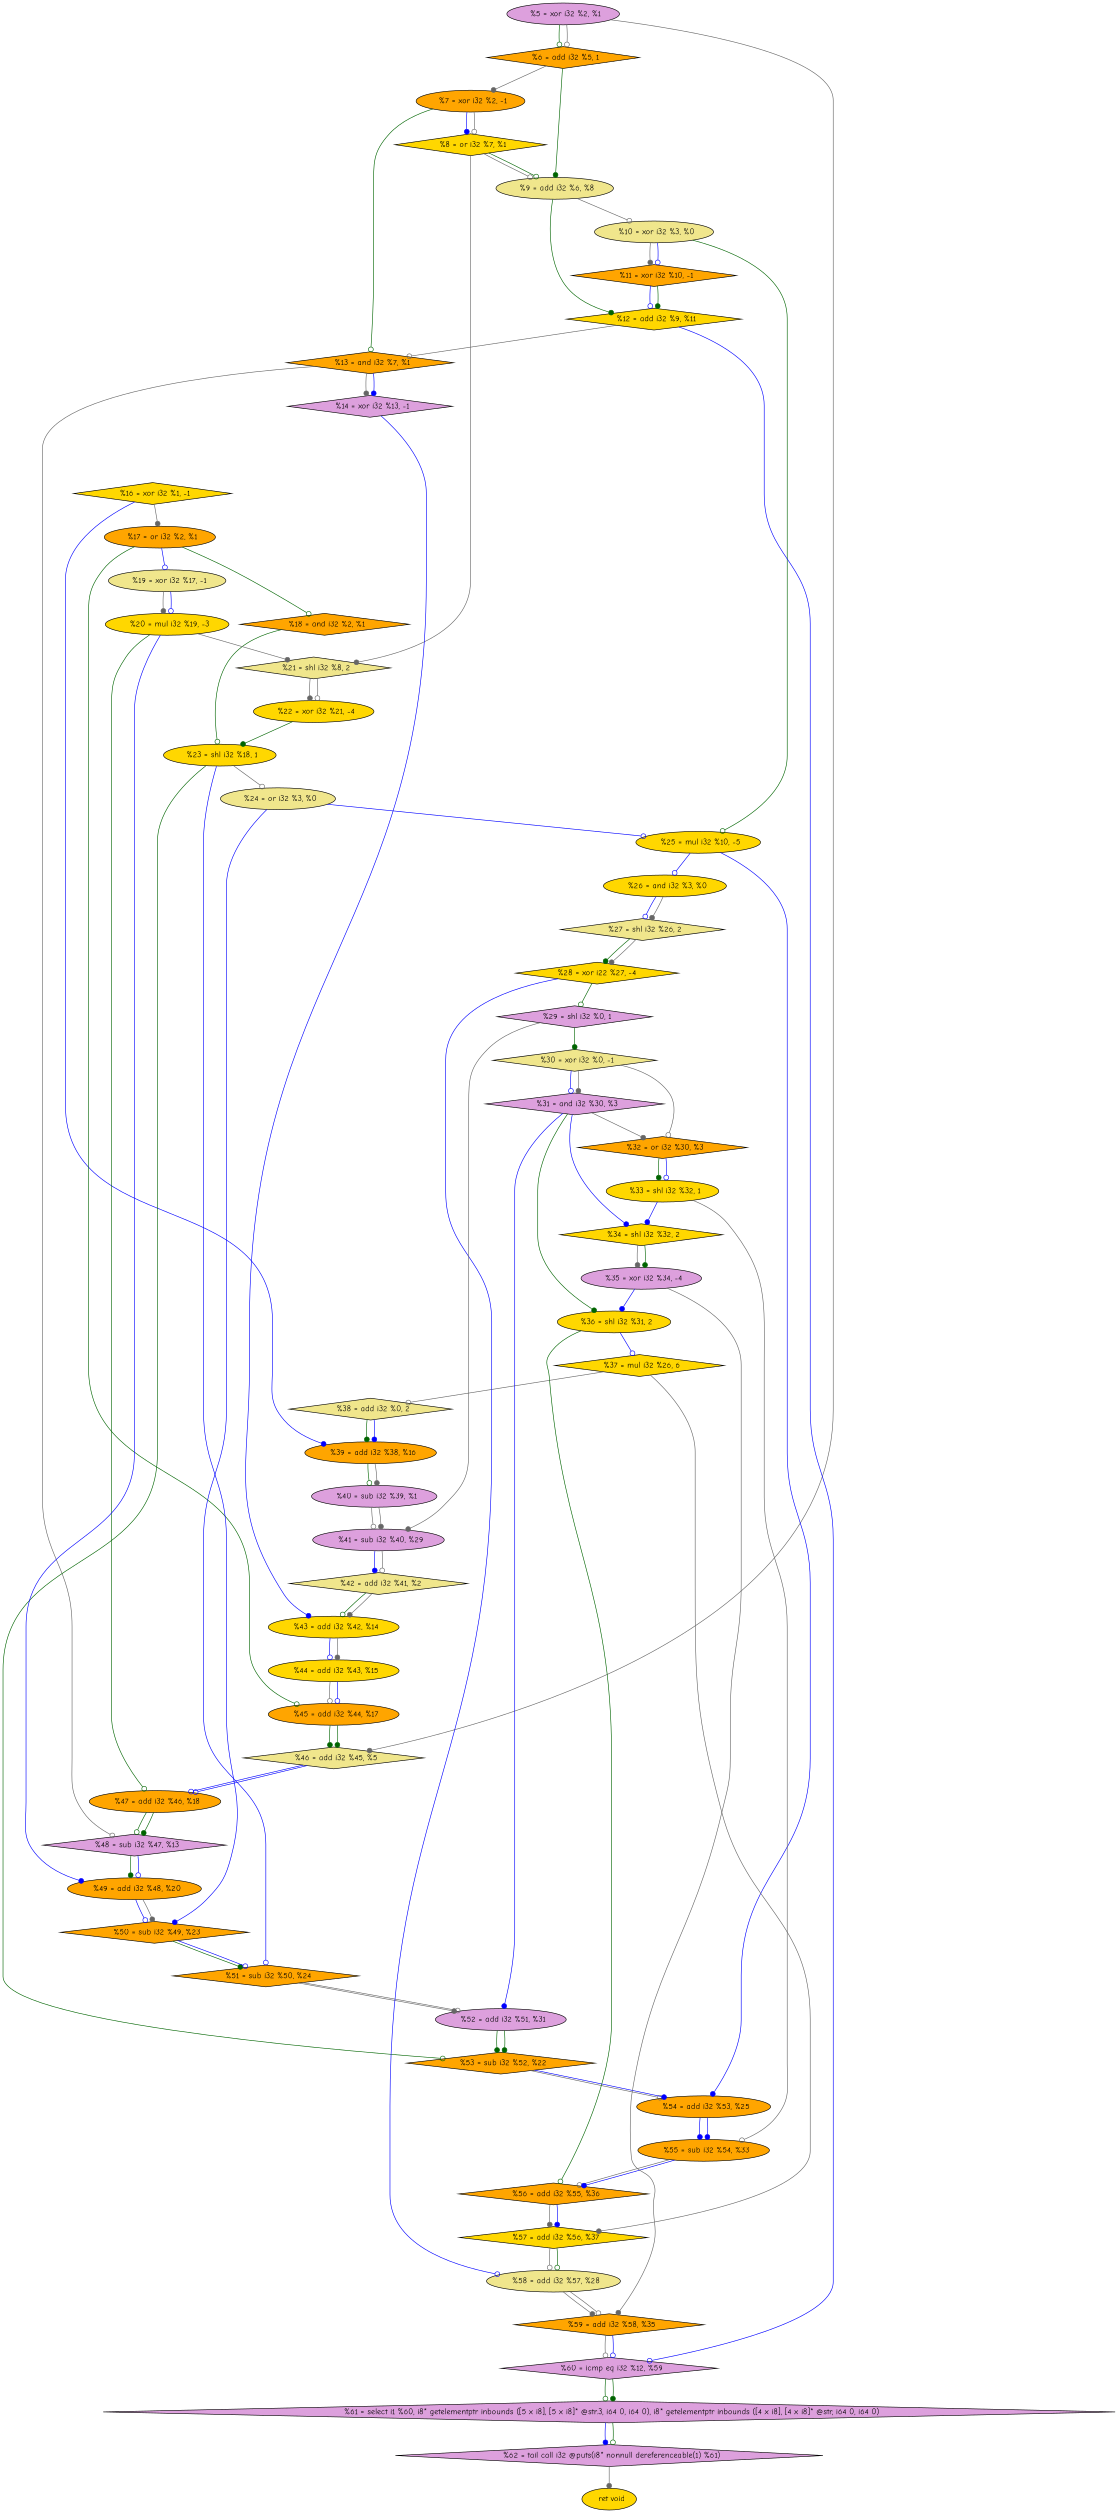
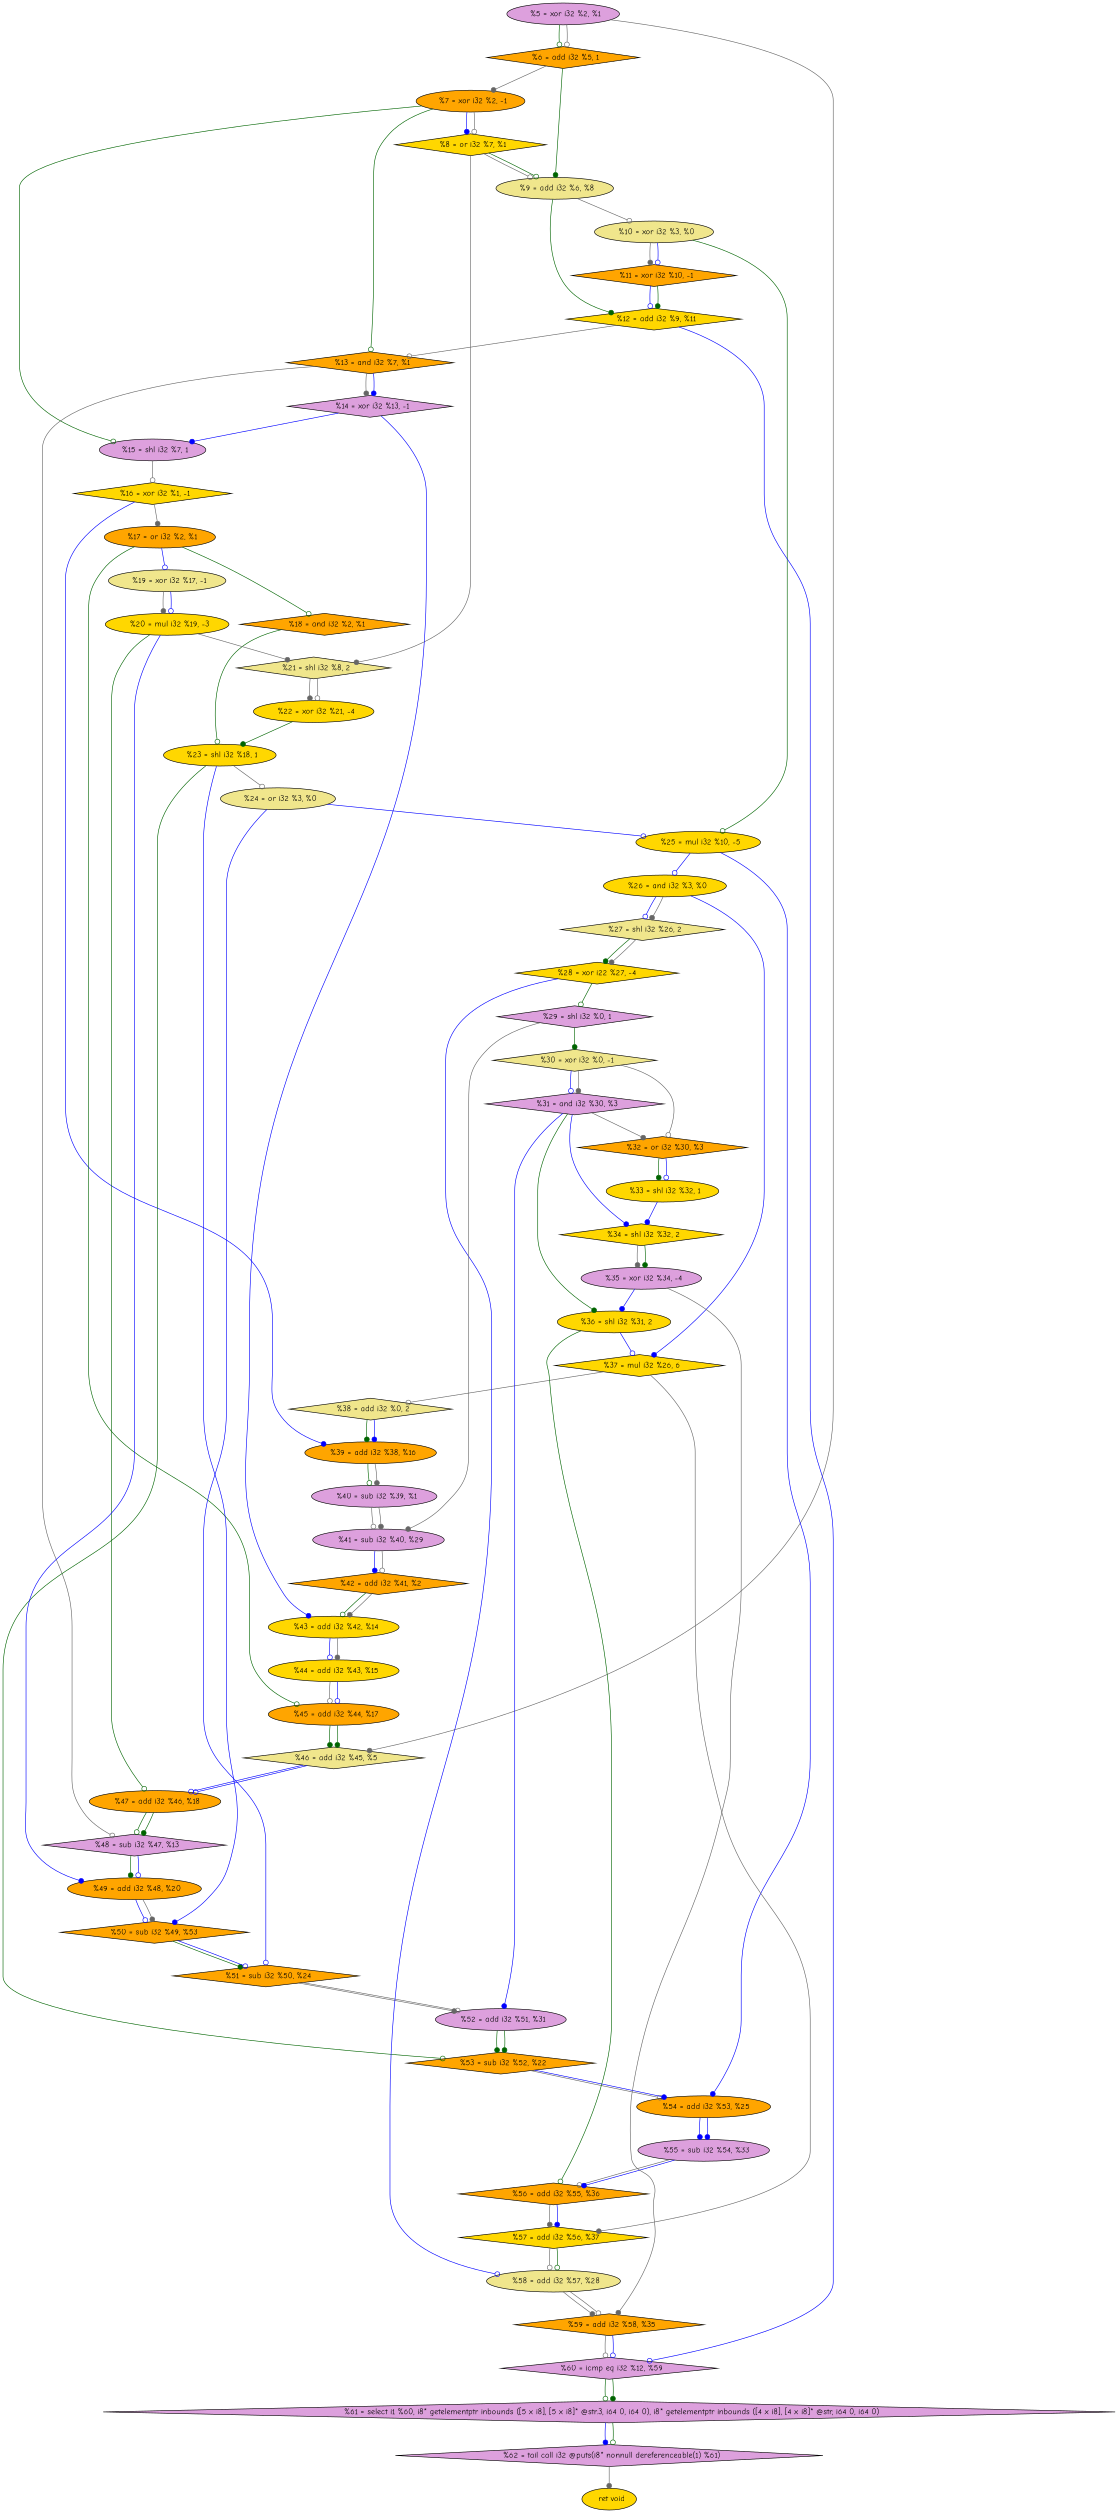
node "%15 = shl i32 %7, 1": added
edge "%26 = and i32 %3, %0" -> "%37 = mul i32 %26, 6": added
node "%42 = add i32 %41, %2": fillcolor khaki -> orange
edge "%33 = shl i32 %32, 1" -> "%55 = sub i32 %54, %33": removed
node "%50 = sub i32 %49, %23": label "%50 = sub i32 %49, %23" -> "%50 = sub i32 %49, %53"
node "%55 = sub i32 %54, %33": fillcolor orange -> plum
